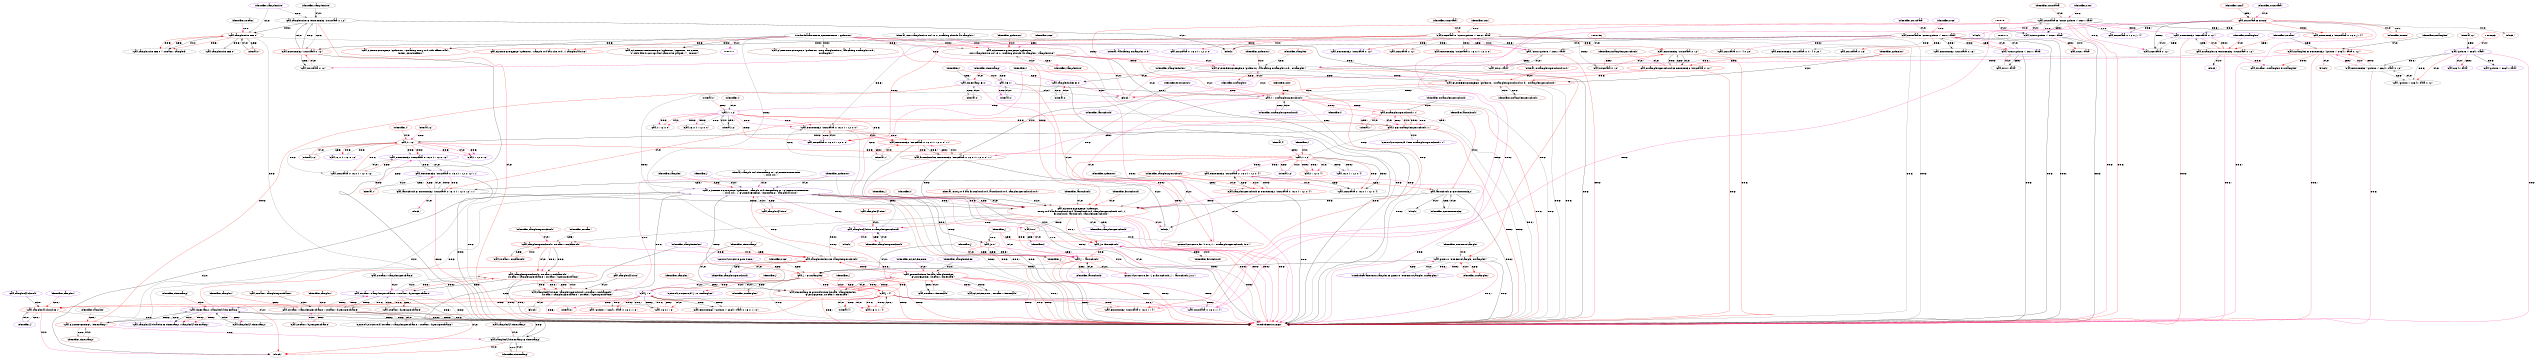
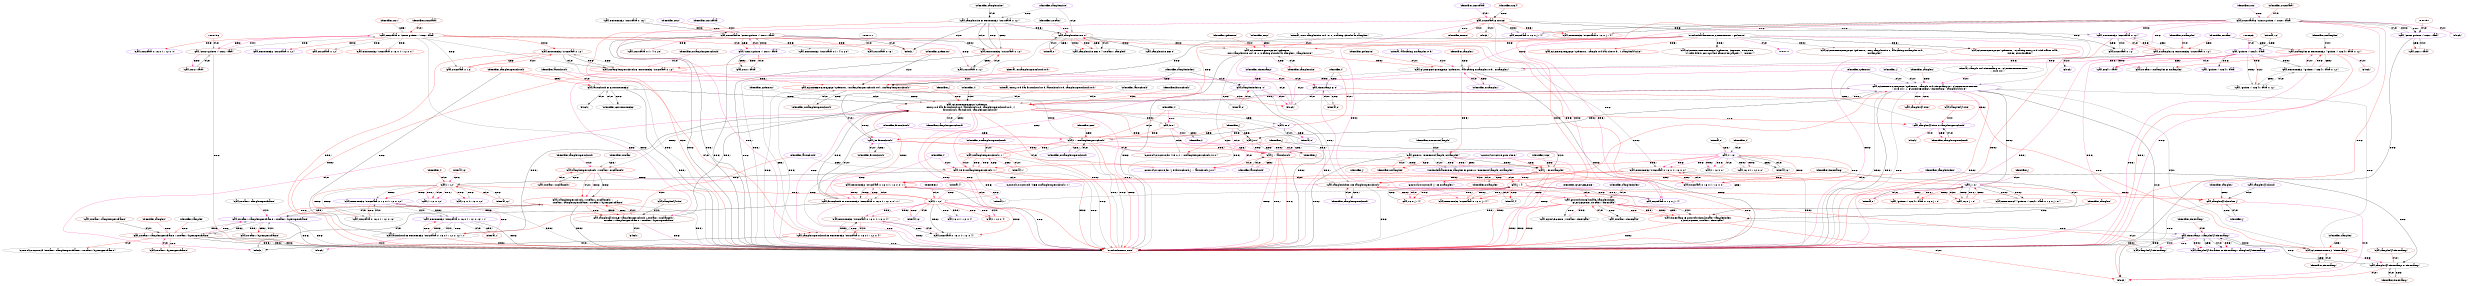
edge "(Call,stsz_data = (const guint8 *) stsz->data)" -> "(Call,QT_UINT32 (stsz_data + 16))": reversed
edge "(Call,i++)" -> "(Call,i < n_samples_per_chunk)": added, label "DDG:"
edge "(Literal,8)" -> "(Call,j * 8)": added, label "AST:"
